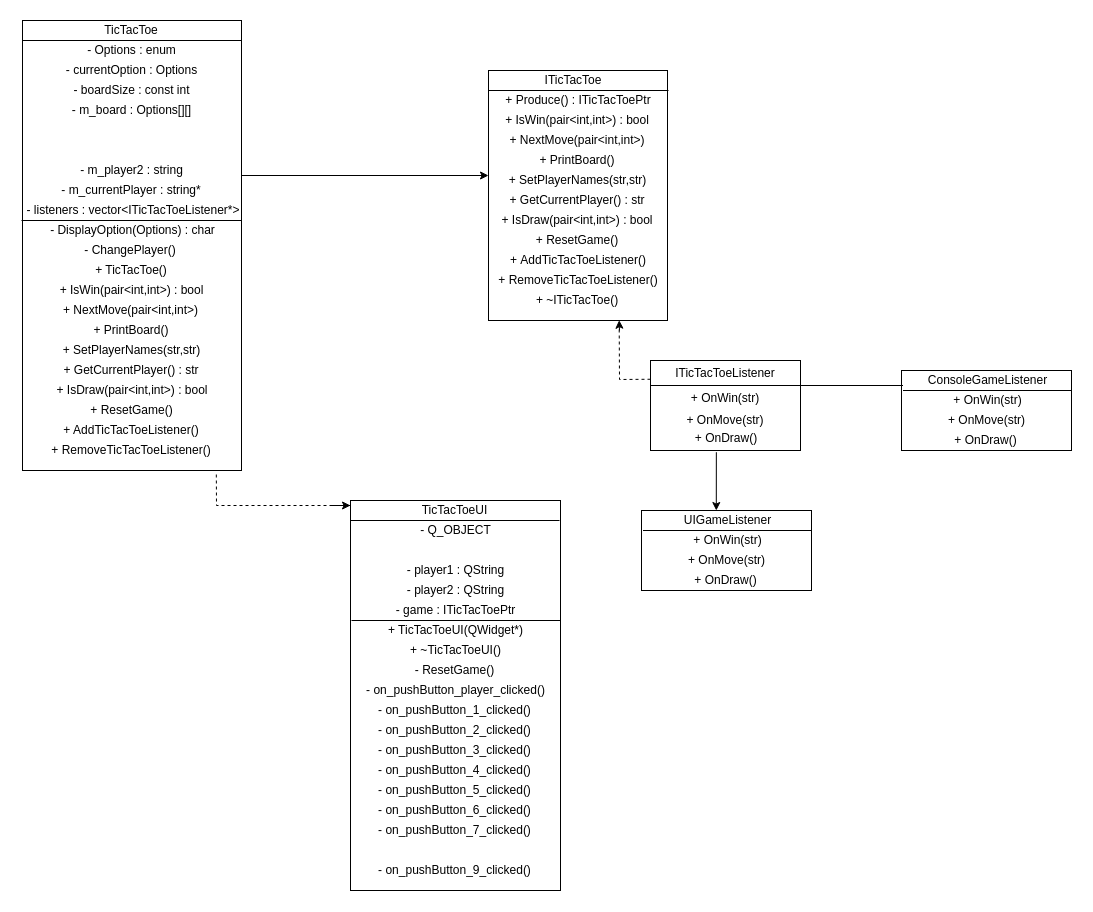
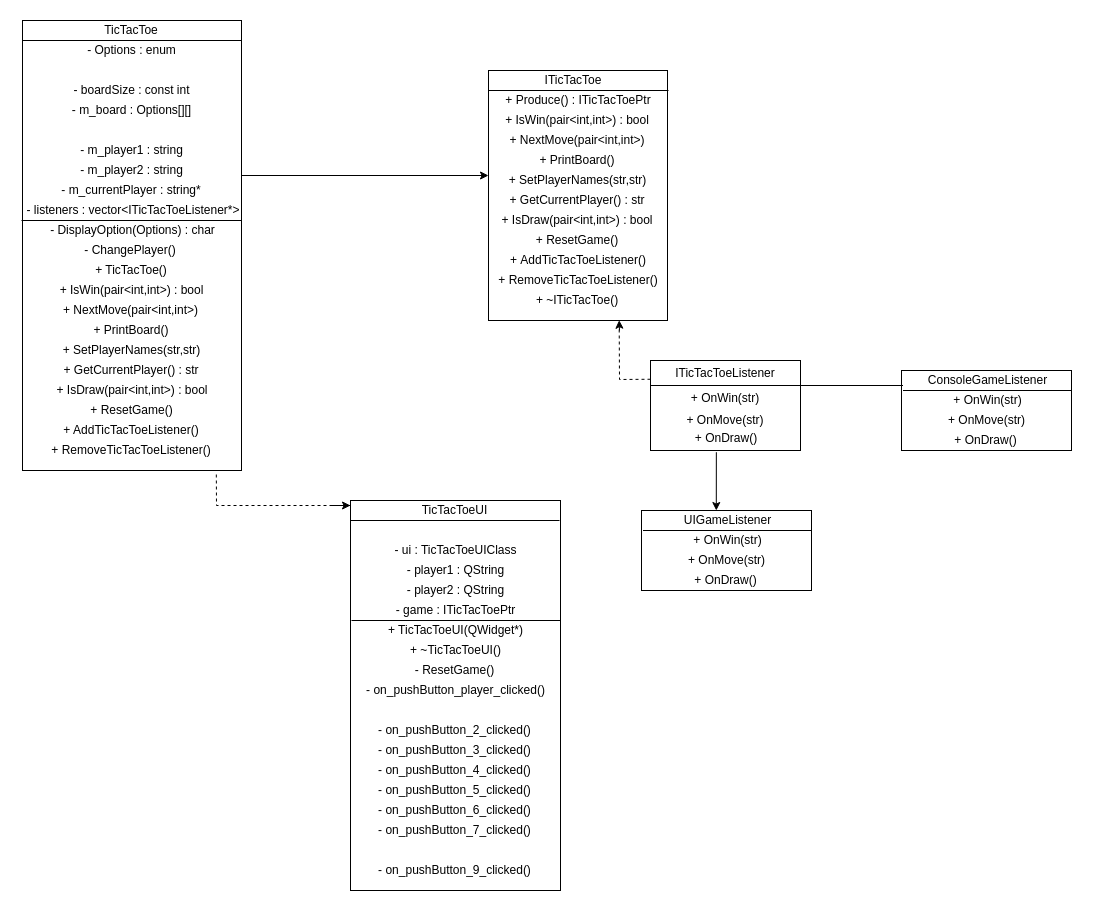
node "- currentOption : Options": removed
node "- m_player1 : string": added
node "- Q_OBJECT": removed
node "- ui : TicTacToeUIClass": added
node "- on_pushButton_1_clicked()": removed
